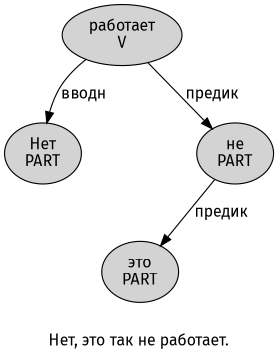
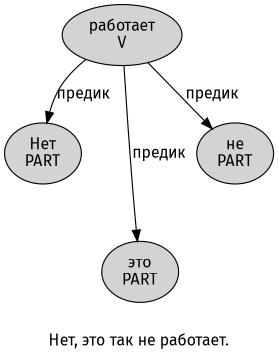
edge "работает V" -> "Нет PART": label "вводн" -> "предик"
edge "не PART" -> "это PART": now "работает V" -> "это PART"
